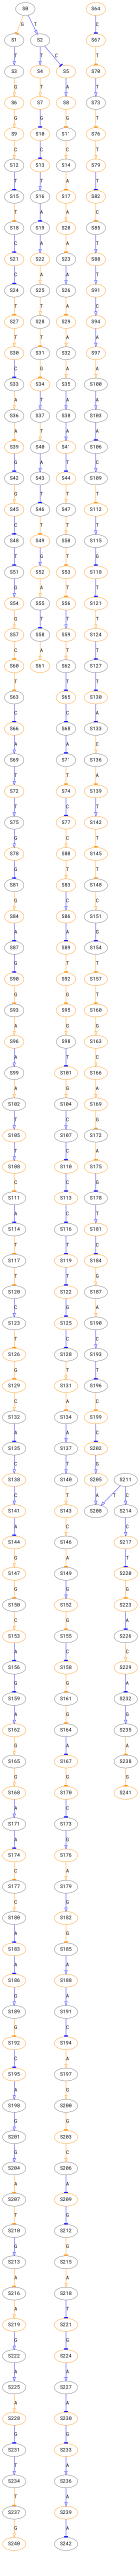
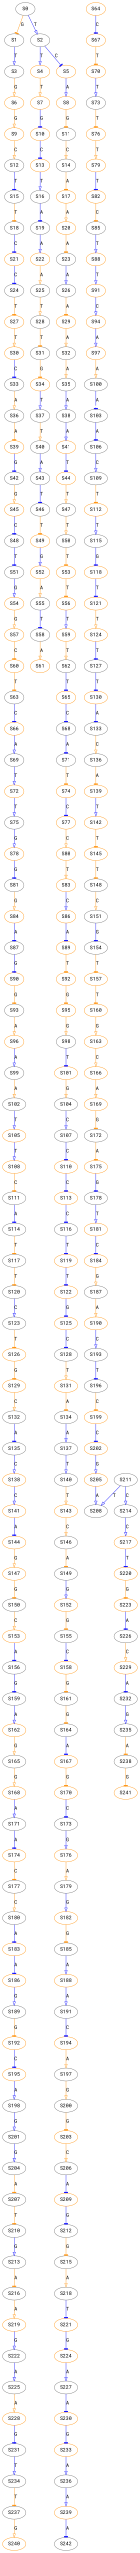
edge "S100" -> "S103": arrowhead onormal -> tee
node "S190": color gray40 -> darkorange
